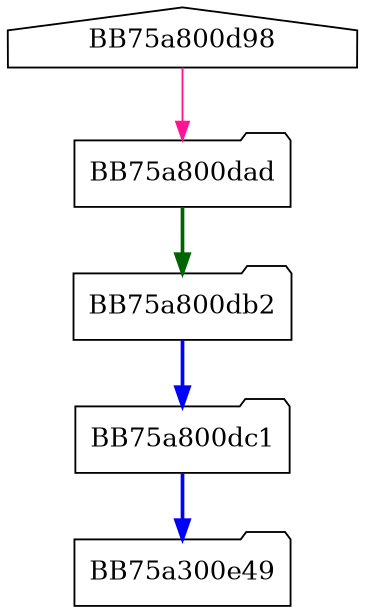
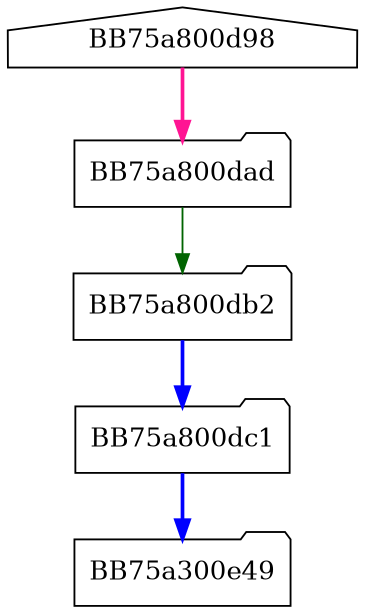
edge "BB75a800d98" -> "BB75a800dad": style solid -> bold
edge "BB75a800dad" -> "BB75a800db2": style bold -> solid
